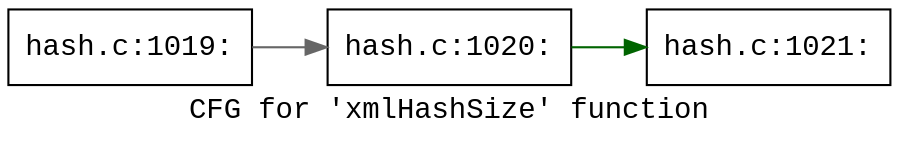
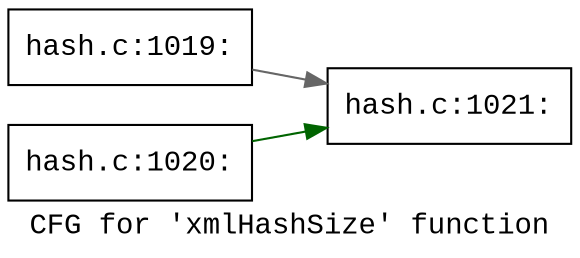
edge "hash.c:1019:" -> "hash.c:1020:": now "hash.c:1019:" -> "hash.c:1021:"
